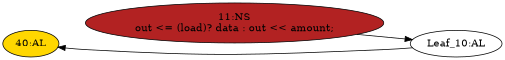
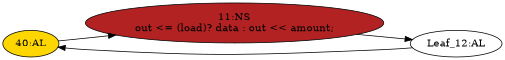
edge "40:AL" -> "11:NS out <= (load)? data : out << amount;": added
node "Leaf_10:AL": label "Leaf_10:AL" -> "Leaf_12:AL"
